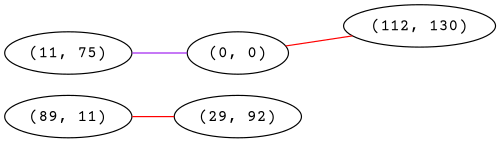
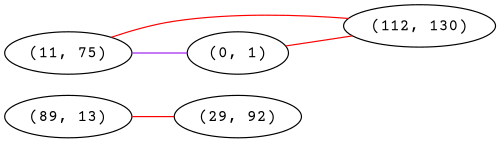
edge "(112, 130)" -- "(11, 75)": added
node "(0, 0)": label "(0, 0)" -> "(0, 1)"
node "(89, 11)": label "(89, 11)" -> "(89, 13)"
